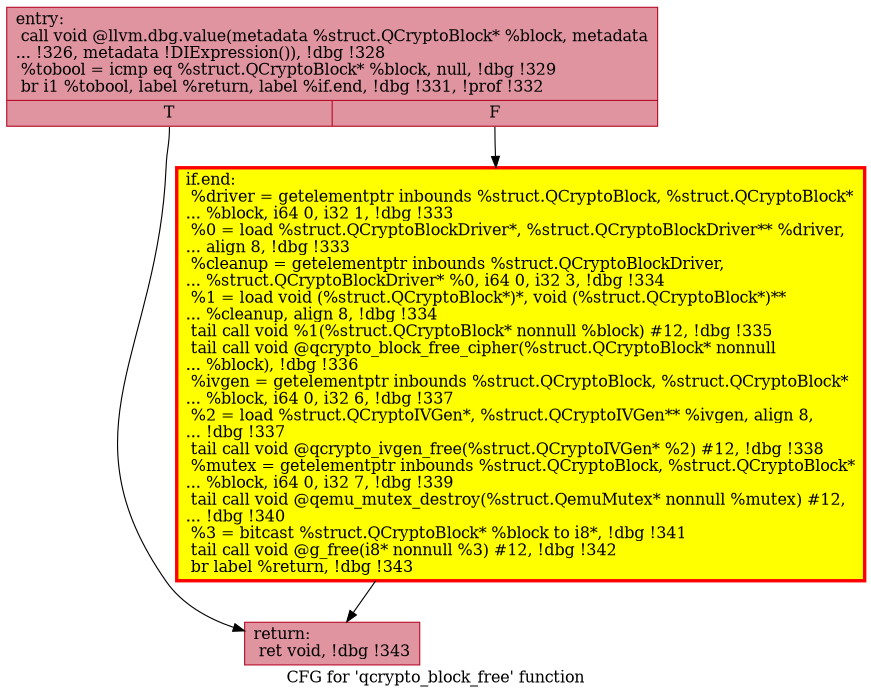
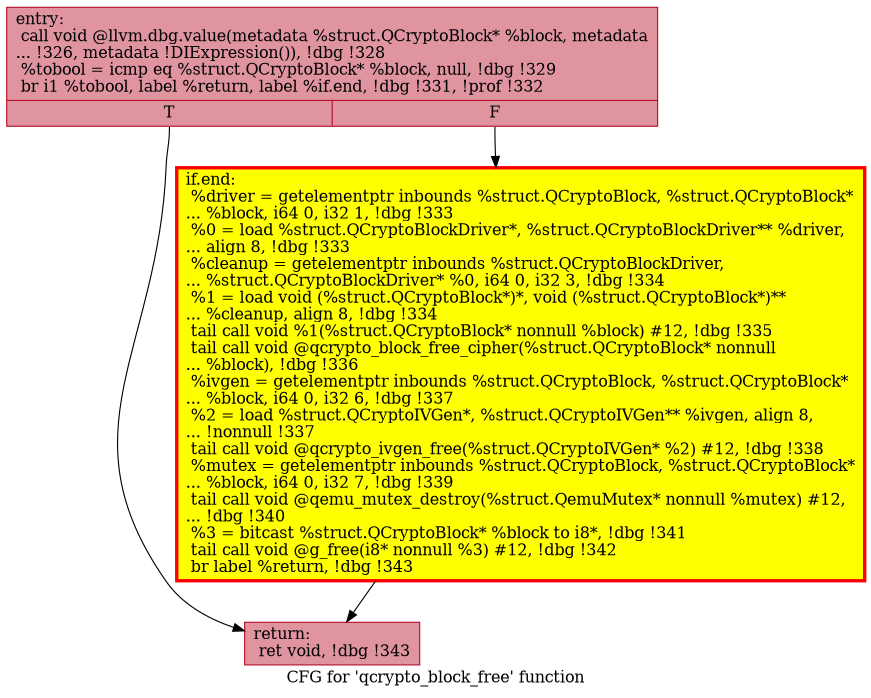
node "if.end:": text "... !dbg !337" -> "... !nonnull !337"
